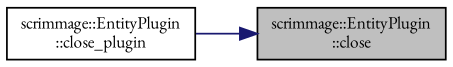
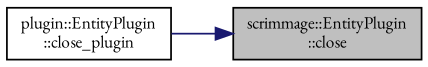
node "scrimmage::EntityPlugin ::close_plugin": label "scrimmage::EntityPlugin ::close_plugin" -> "plugin::EntityPlugin ::close_plugin"
